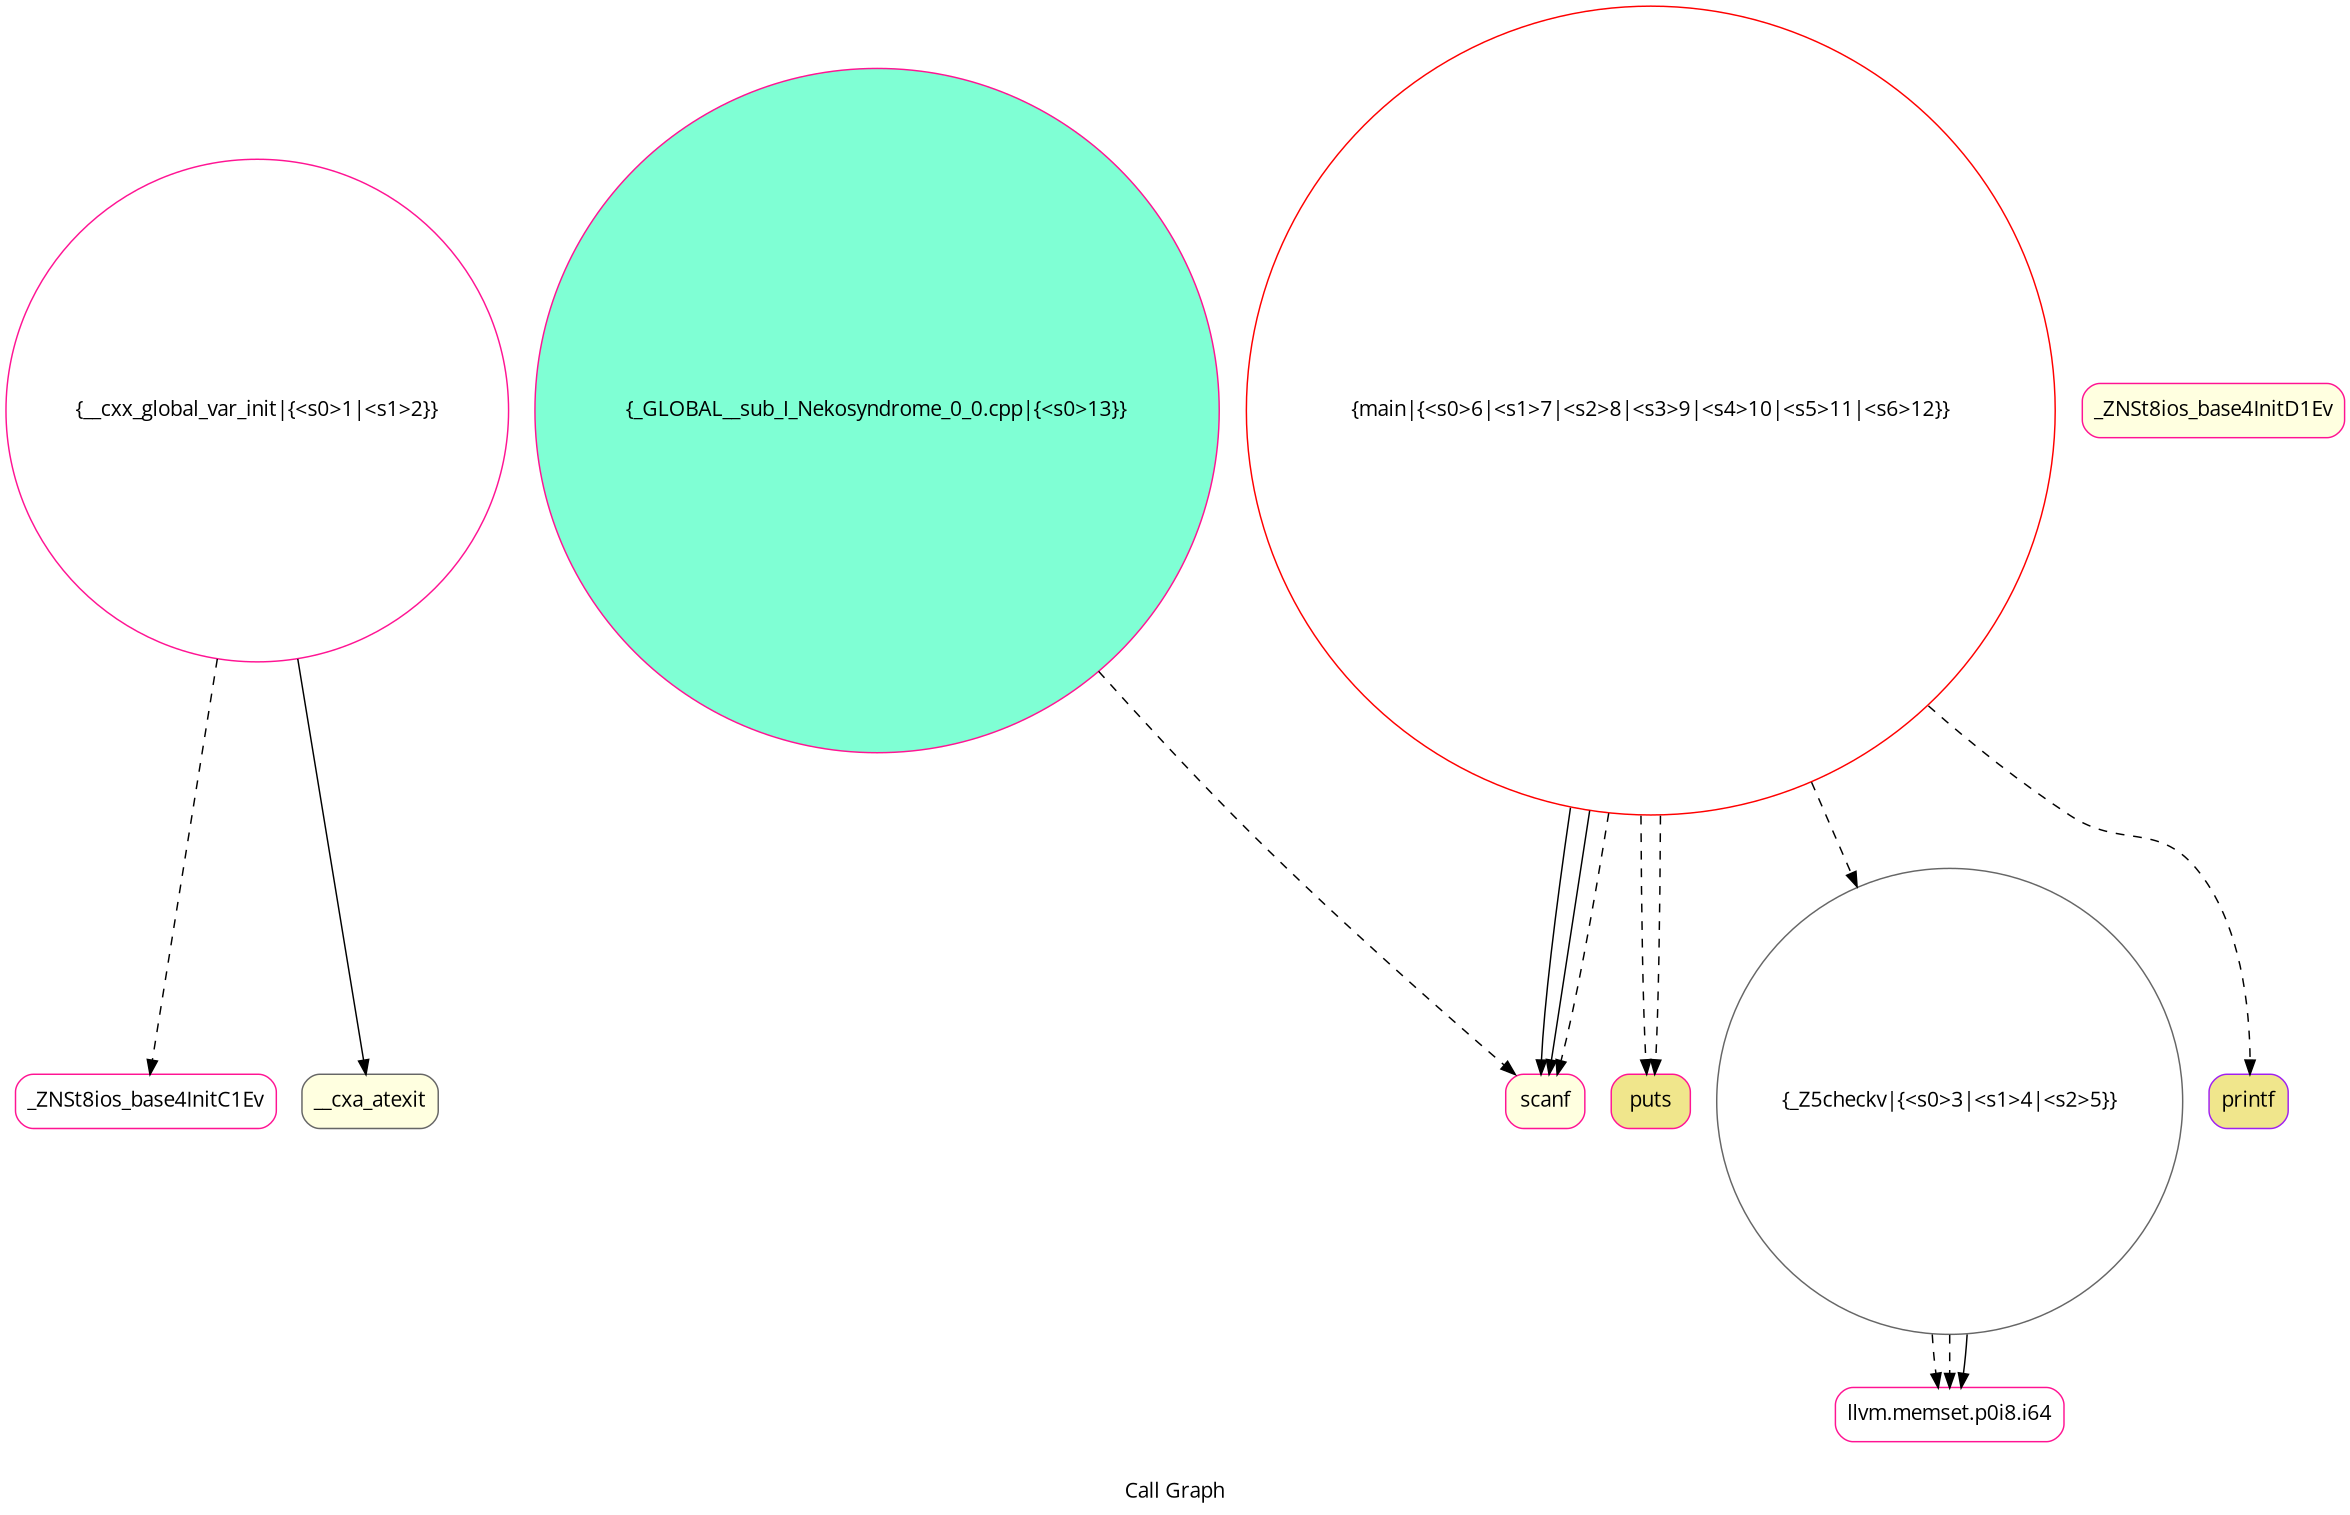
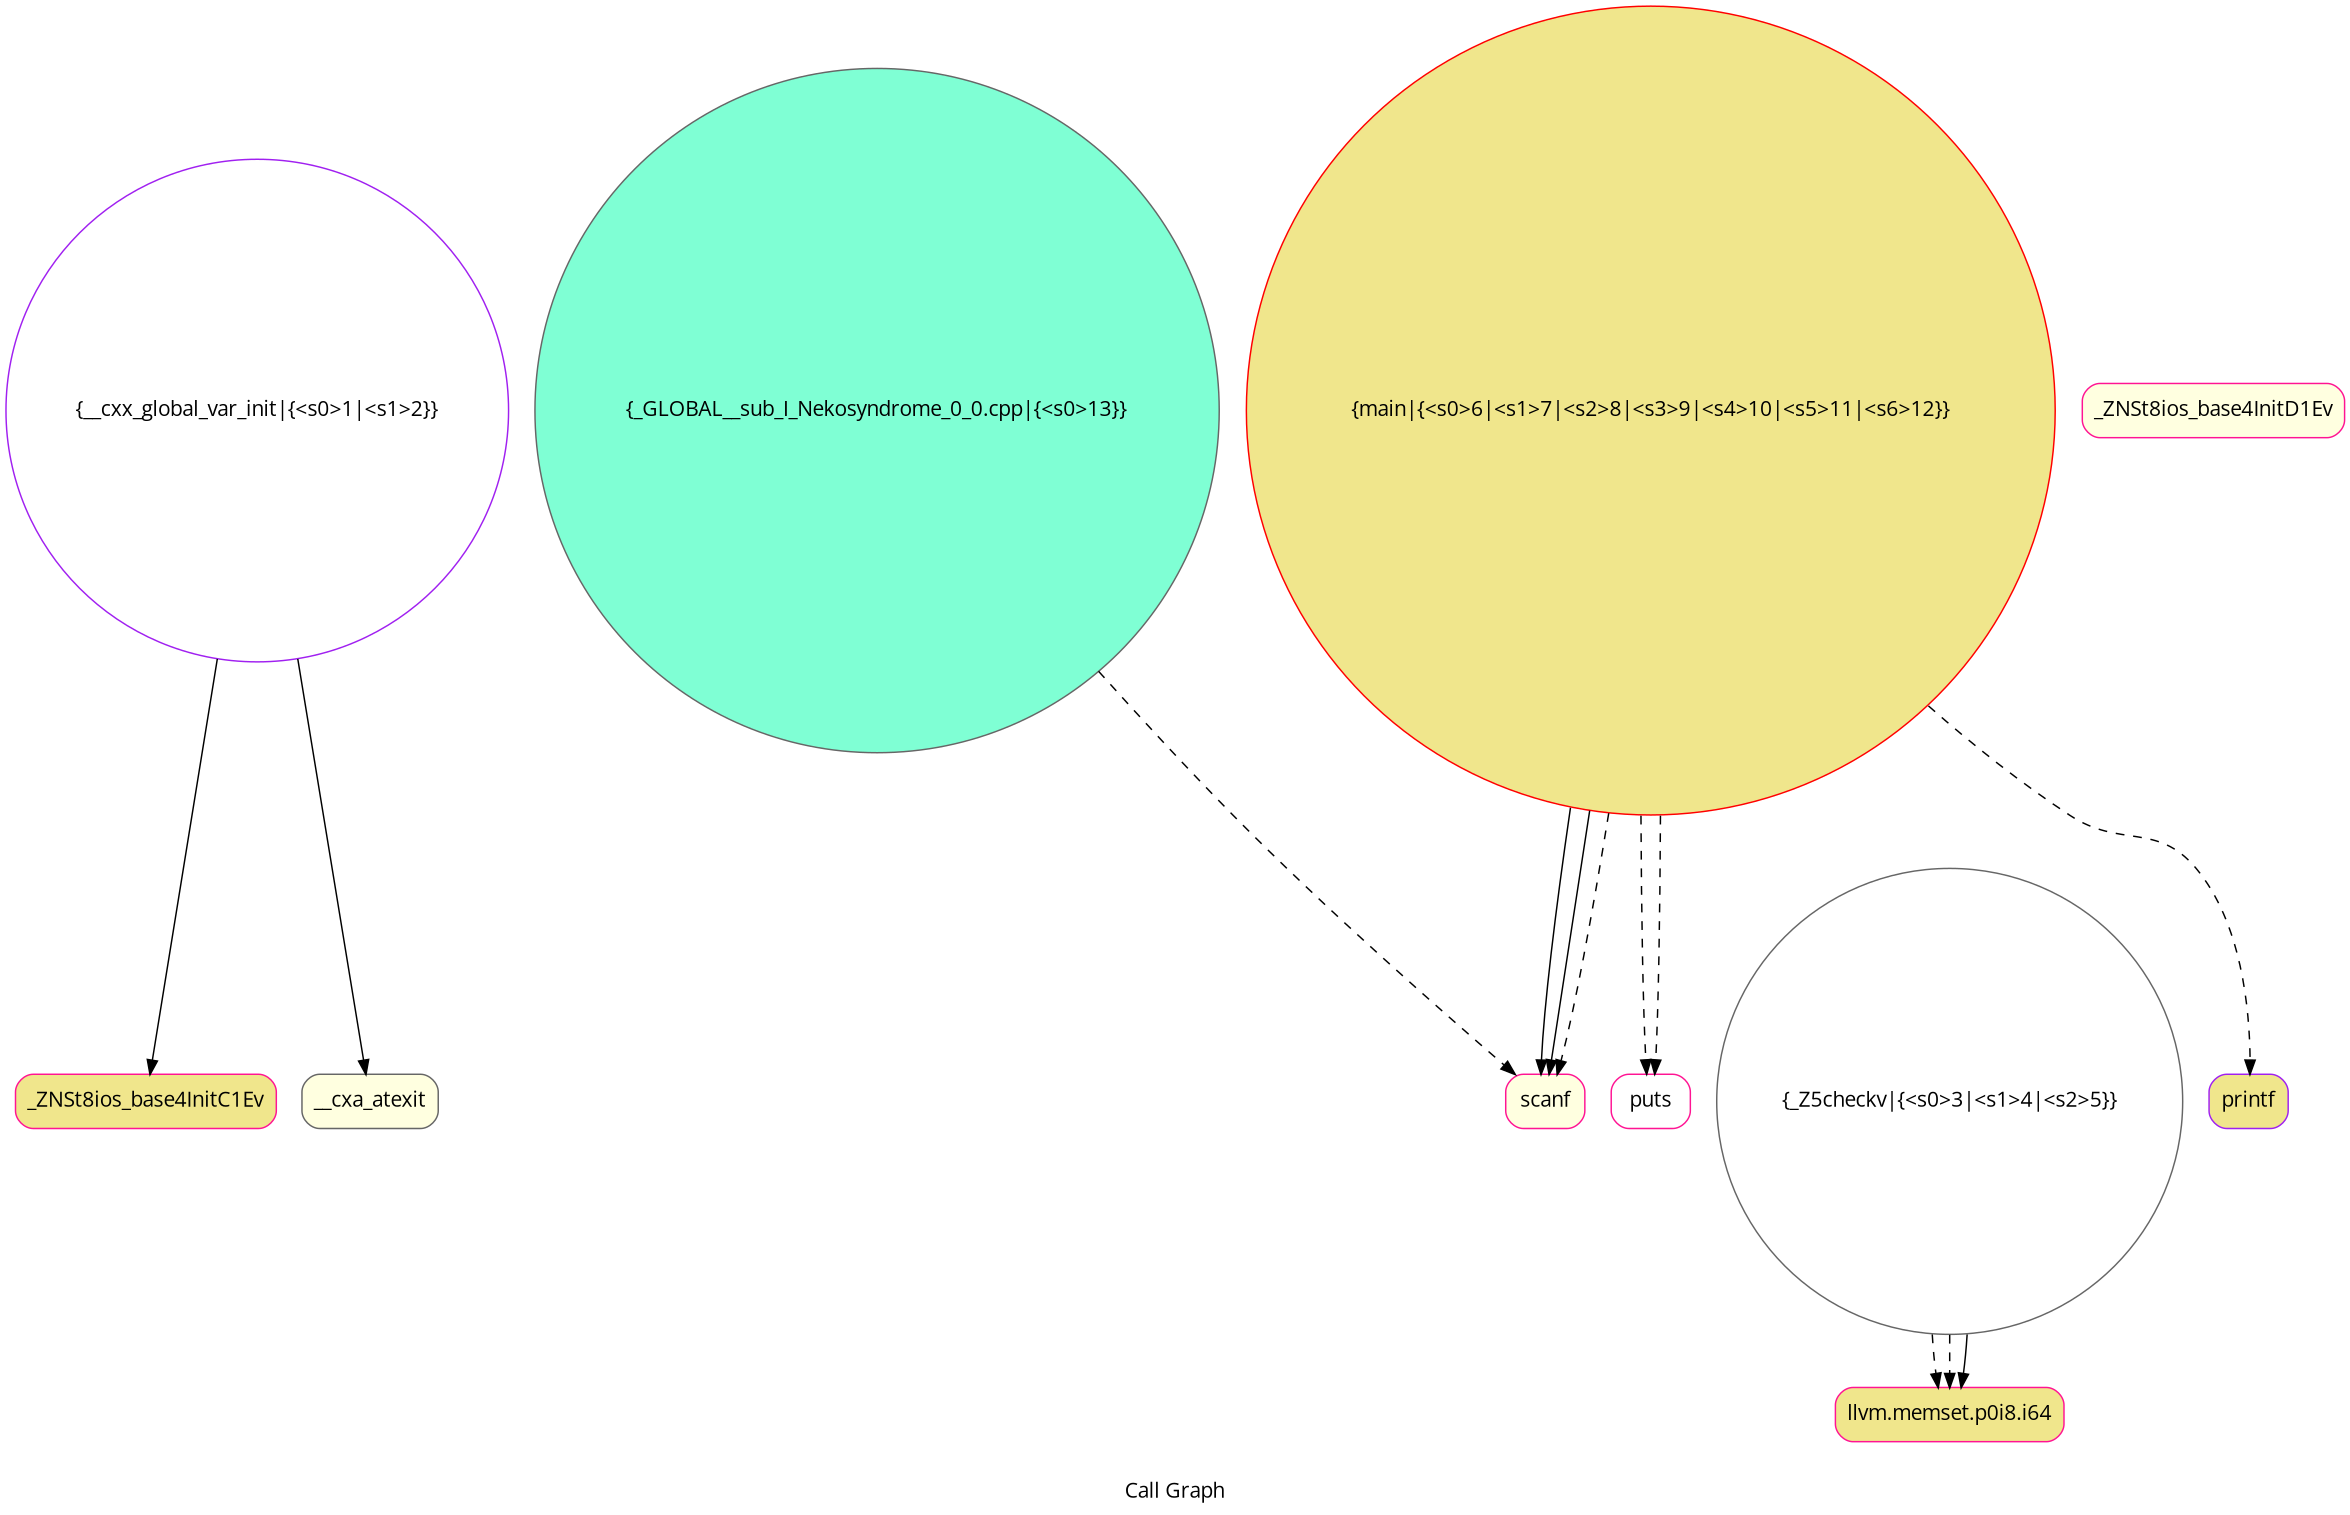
node "{__cxx_global_var_init|{<s0>1|<s1>2}}": color deeppink -> purple
node "{_GLOBAL__sub_I_Nekosyndrome_0_0.cpp|{<s0>13}}": color deeppink -> gray40
node "{main|{<s0>6|<s1>7|<s2>8|<s3>9|<s4>10|<s5>11|<s6>12}}": fillcolor white -> khaki
edge "{main|{<s0>6|<s1>7|<s2>8|<s3>9|<s4>10|<s5>11|<s6>12}}" -> "{_Z5checkv|{<s0>3|<s1>4|<s2>5}}": removed
edge "{__cxx_global_var_init|{<s0>1|<s1>2}}" -> "_ZNSt8ios_base4InitC1Ev": style dashed -> solid
node "_ZNSt8ios_base4InitC1Ev": fillcolor white -> khaki
node "puts": fillcolor khaki -> white
node "llvm.memset.p0i8.i64": fillcolor white -> khaki
